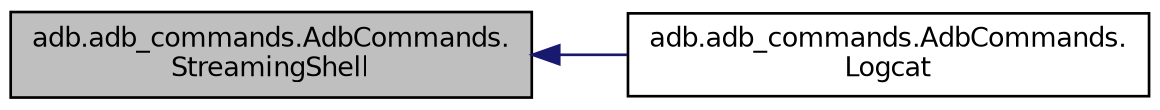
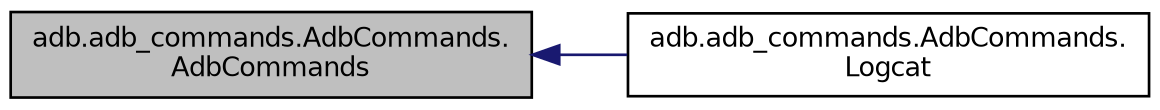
node "adb.adb_commands.AdbCommands. StreamingShell": label "adb.adb_commands.AdbCommands. StreamingShell" -> "adb.adb_commands.AdbCommands. AdbCommands"
